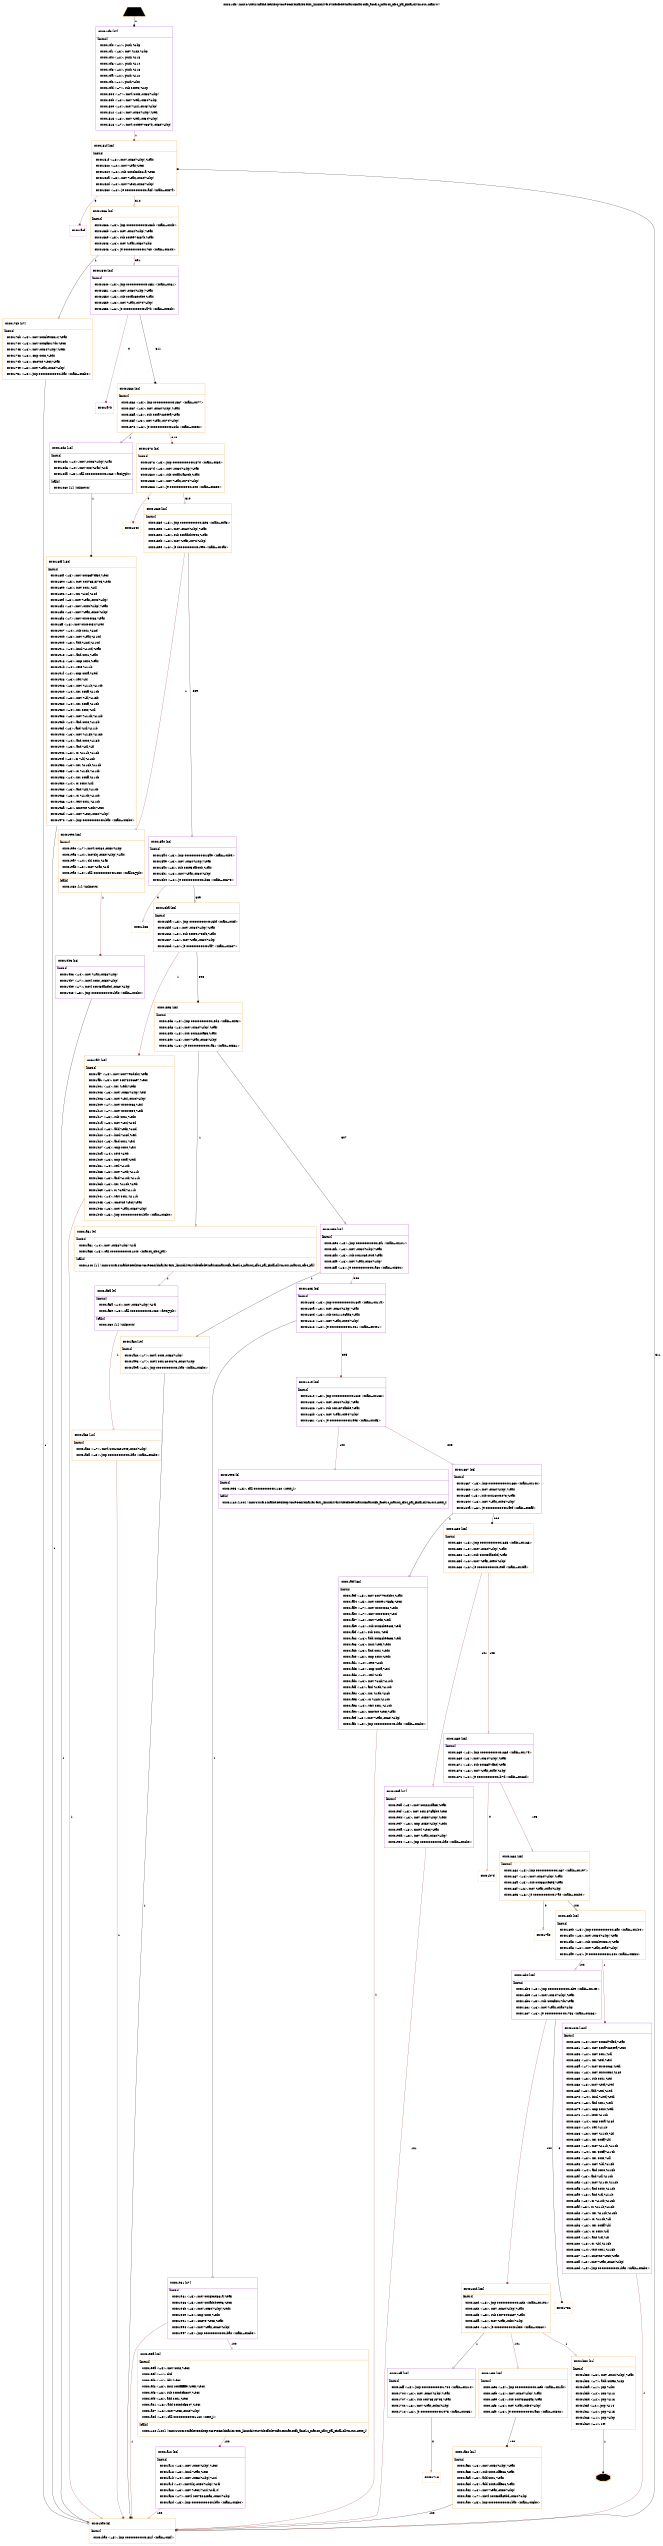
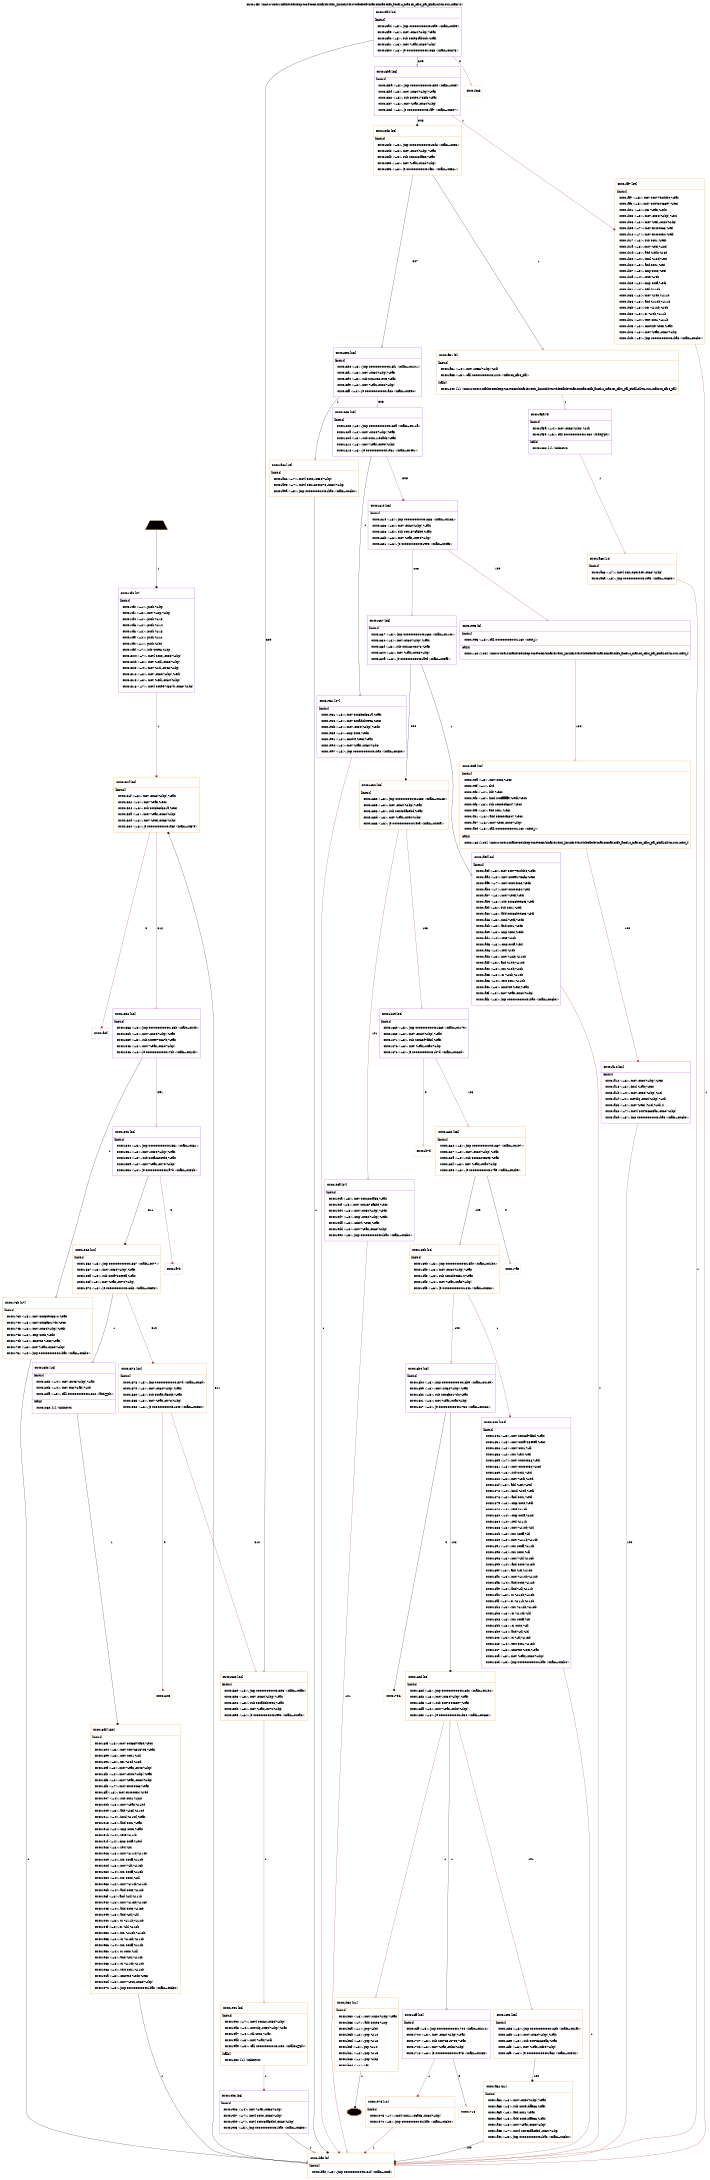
node "0x401536 [22]": color darkorange -> purple
edge "0x40158e [22]" -> "0x4015a4 [22]": reversed
node "0x4015ba [25]": color darkorange -> purple
node "0x401975 [12]": added
edge "0x4016b4 [25]" -> "0x4016cd [25]": color brown -> black
edge "0x401981 [27]" -> "0x4019ea [40]": now "0x4019e5 [5]" -> "0x4019ea [40]"
